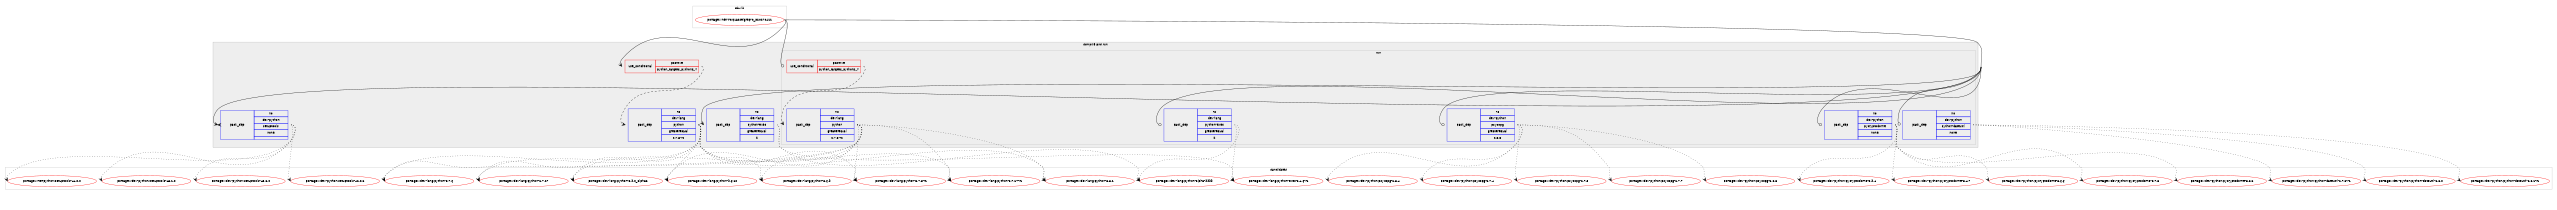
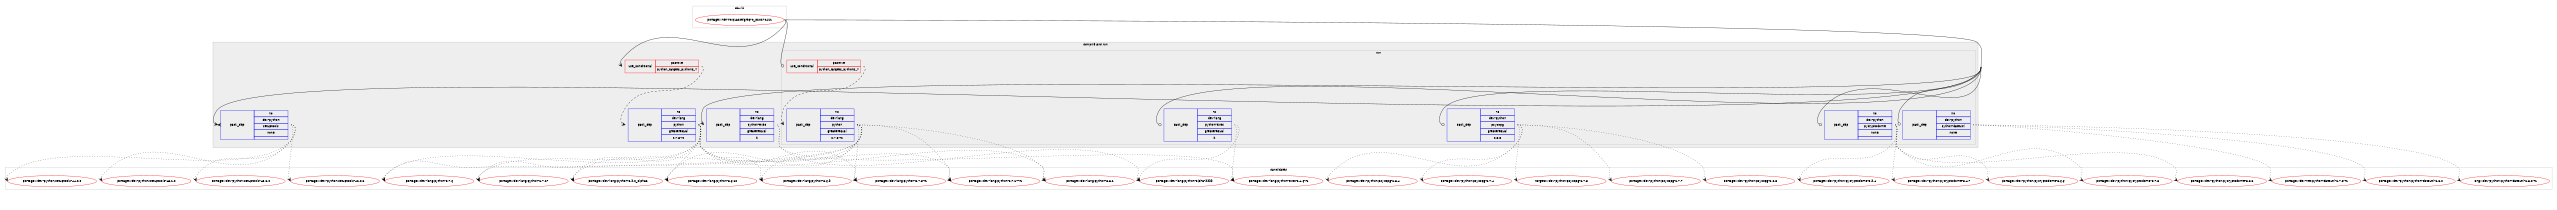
node "portage://net-python/setuptools-44.0.0": label "portage://net-python/setuptools-44.0.0" -> "portage://dev-python/setuptools-44.0.0"
node "portage://dev-lang/python-9.6.10": label "portage://dev-lang/python-9.6.10" -> "portage://dev-lang/python-3.6.10"
node "portage://dev-python/psycopg-2.7.5": label "portage://dev-python/psycopg-2.7.5" -> "targets://dev-python/psycopg-2.7.5"
node "portage://dev-python/python-dateutil-2.7.2-r1": label "portage://dev-python/python-dateutil-2.7.2-r1" -> "portage://dev-net/python-dateutil-2.7.2-r1"
node "portage://dev-python/python-dateutil-2.8.1-r1": label "portage://dev-python/python-dateutil-2.8.1-r1" -> "lang://dev-python/python-dateutil-2.8.1-r1"
